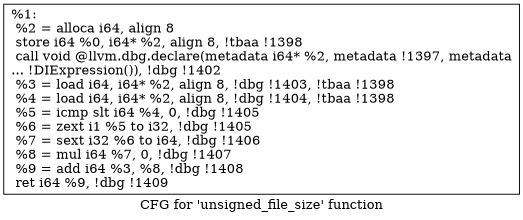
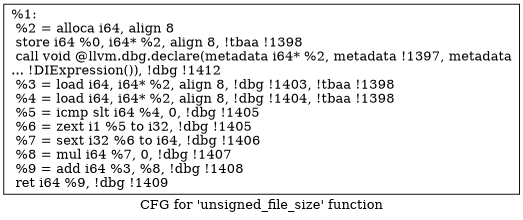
node "%1:": text "... !DIExpression()), !dbg !1402" -> "... !DIExpression()), !dbg !1412"
